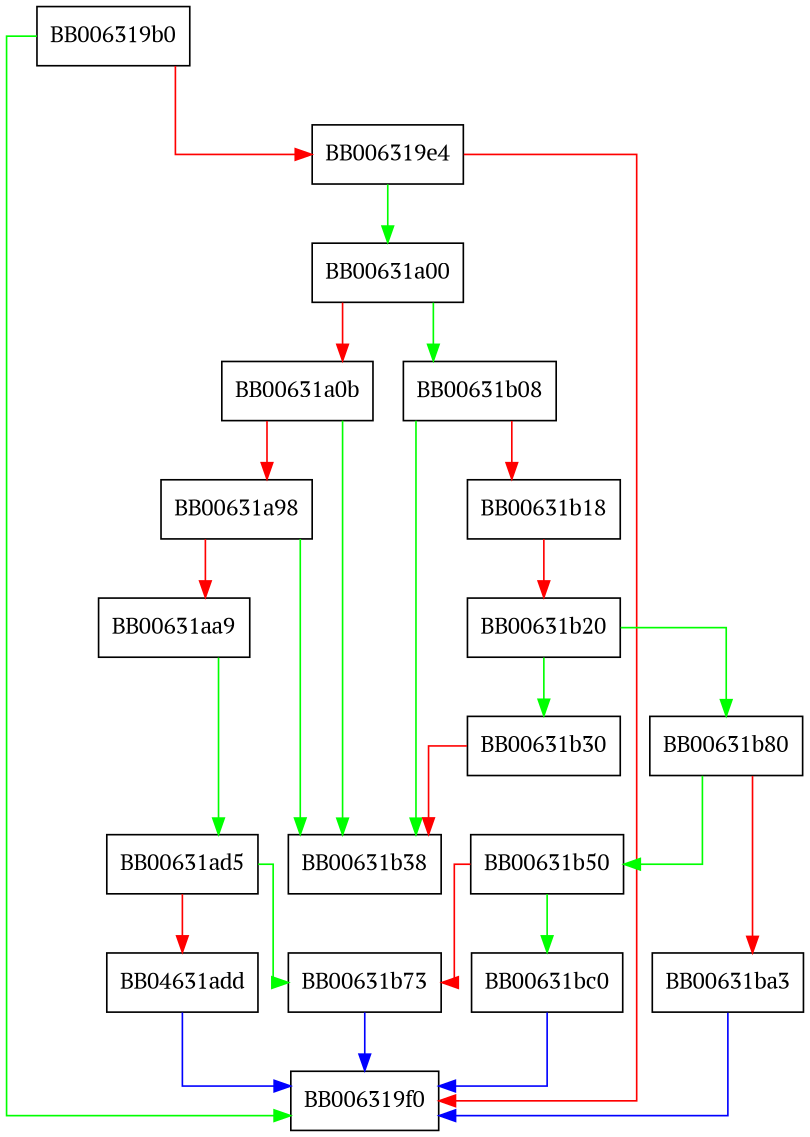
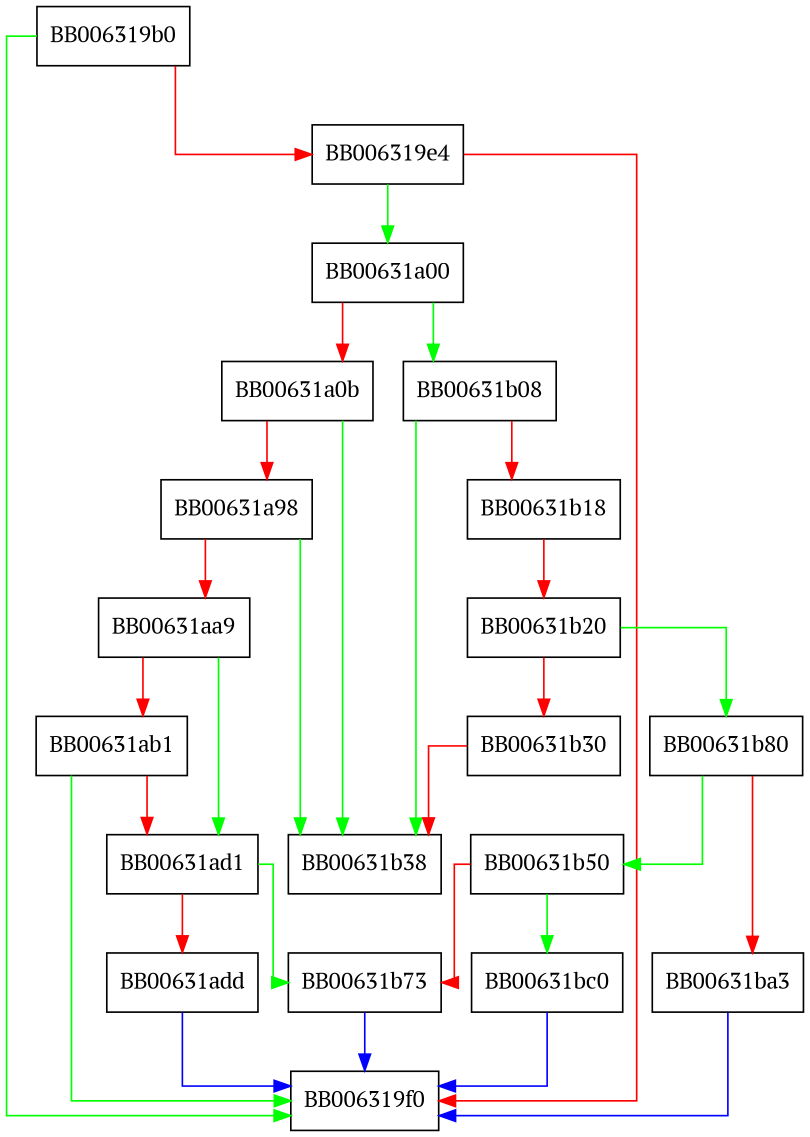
edge "BB00631b20" -> "BB00631b30": color green -> red
node "BB00631ab1": added
node "BB00631ad5": label "BB00631ad5" -> "BB00631ad1"
node "BB04631add": label "BB04631add" -> "BB00631add"
